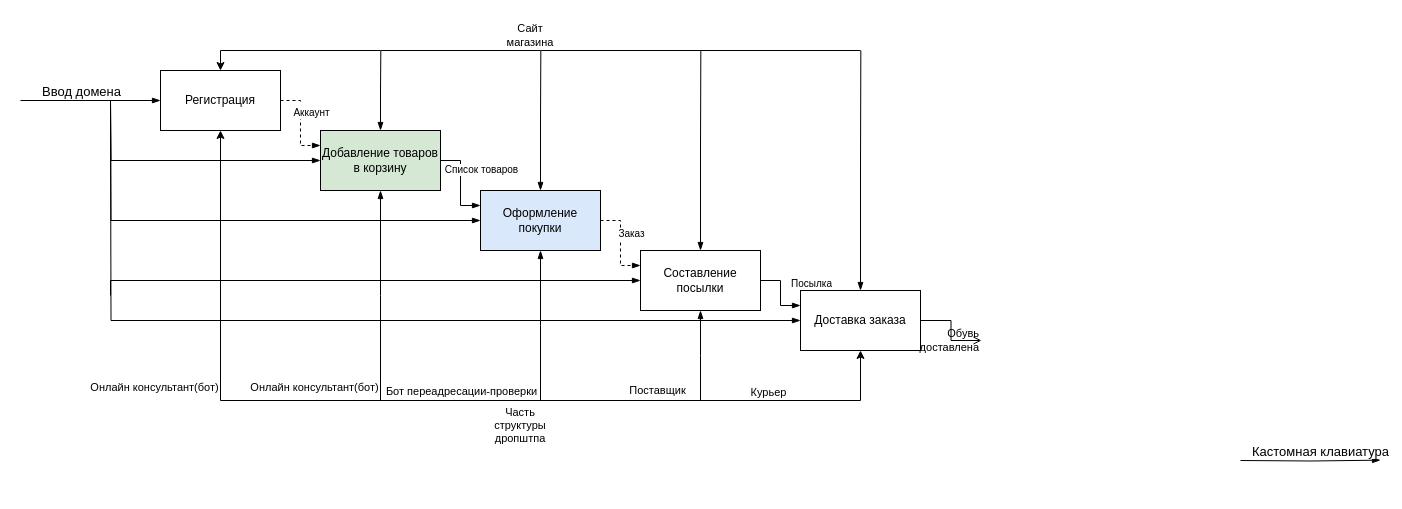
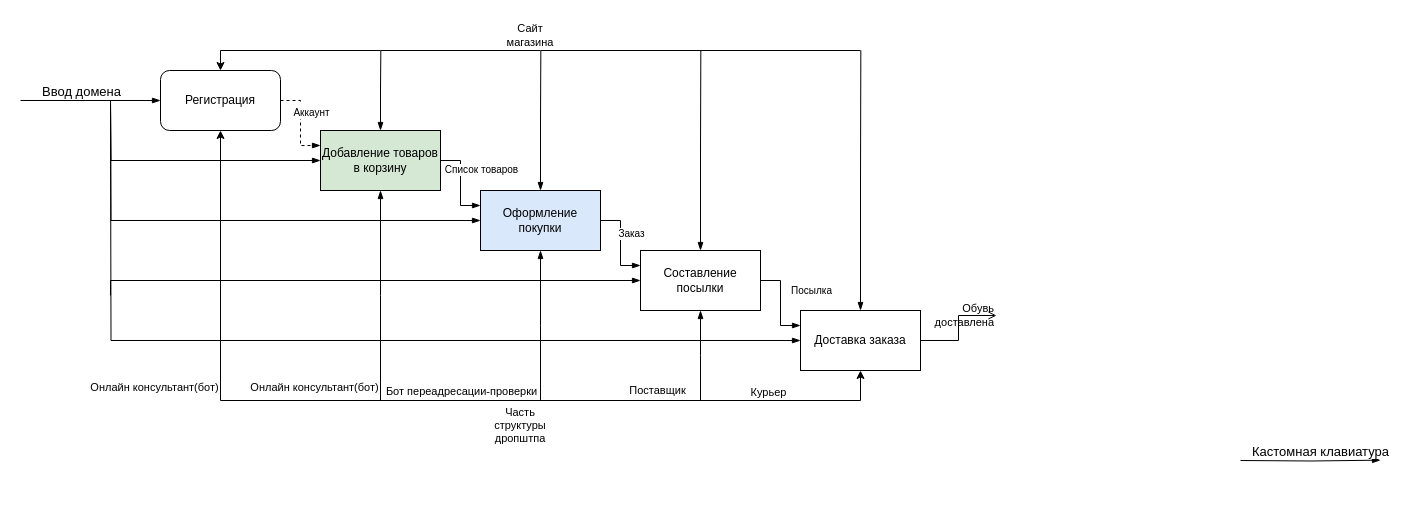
node "Регистрация": shape rectangle -> rounded rectangle
edge "Оформление покупки" -> "Составление посылки": style dashed -> solid
node "Доставка заказа": moved (861, 321) -> (861, 341)
node "Обувь доставлена": moved (1012, 341) -> (1027, 316)
